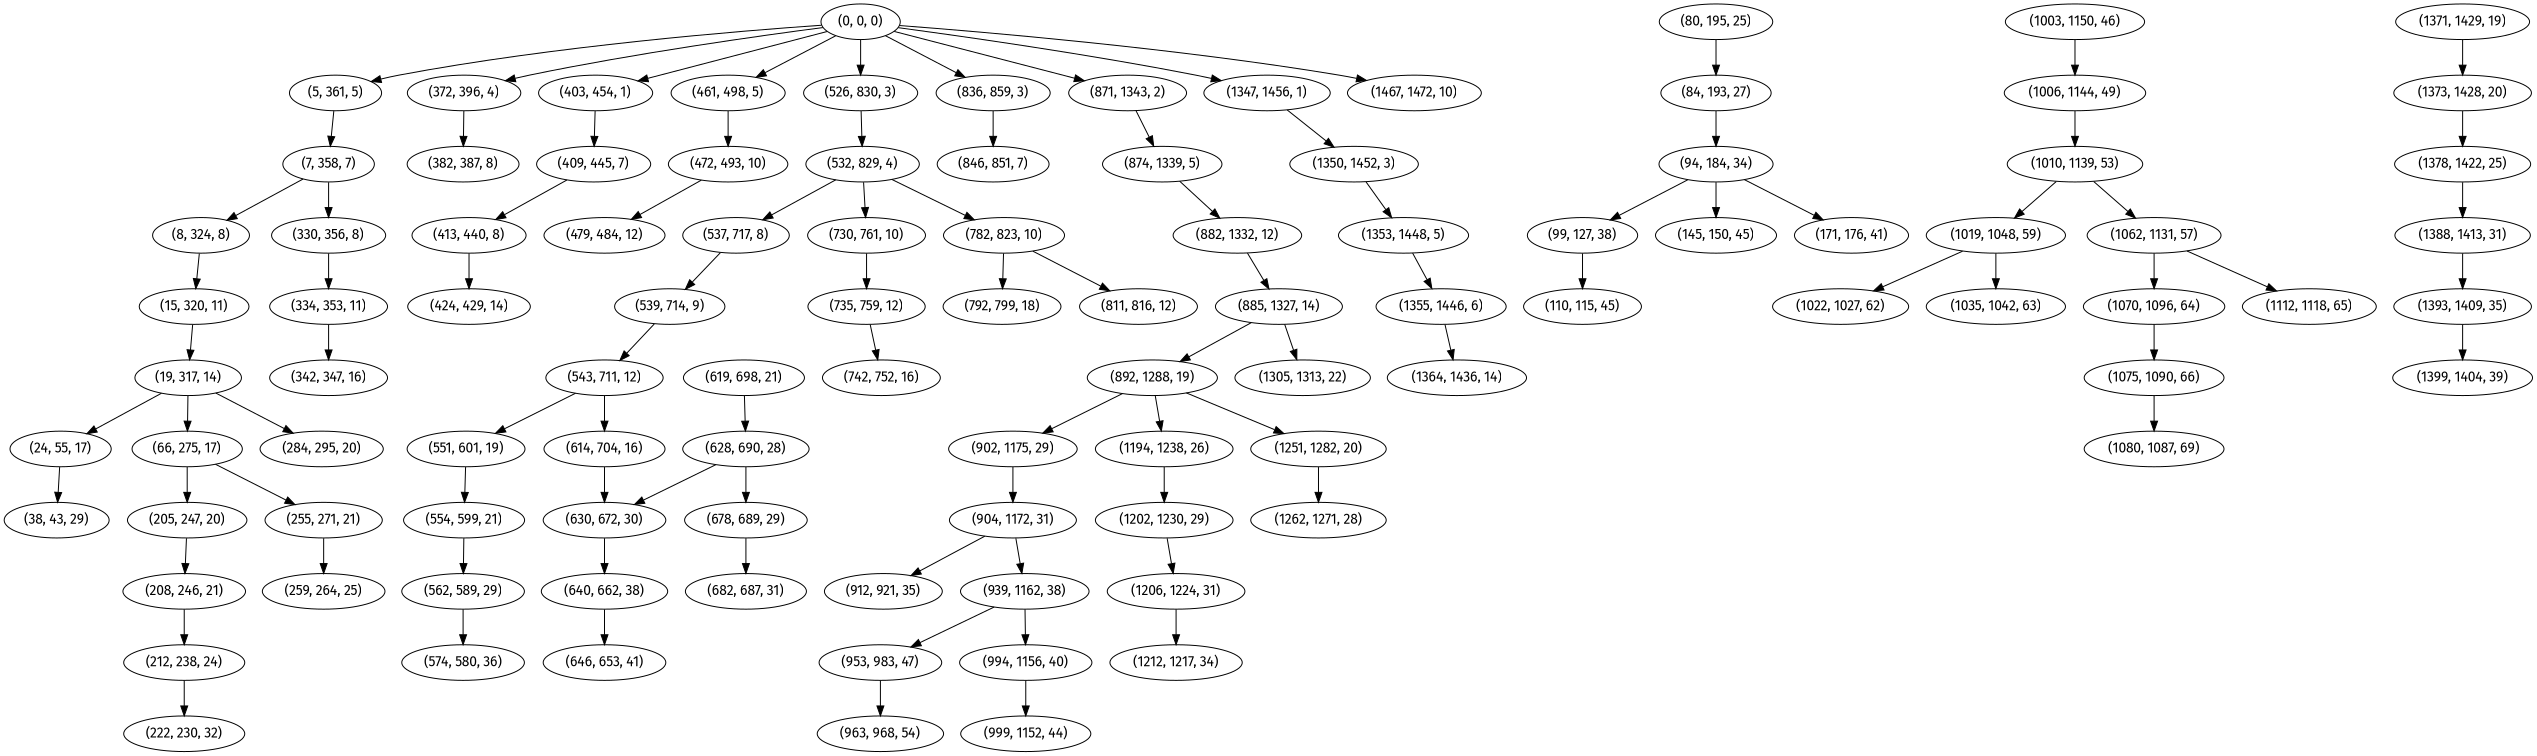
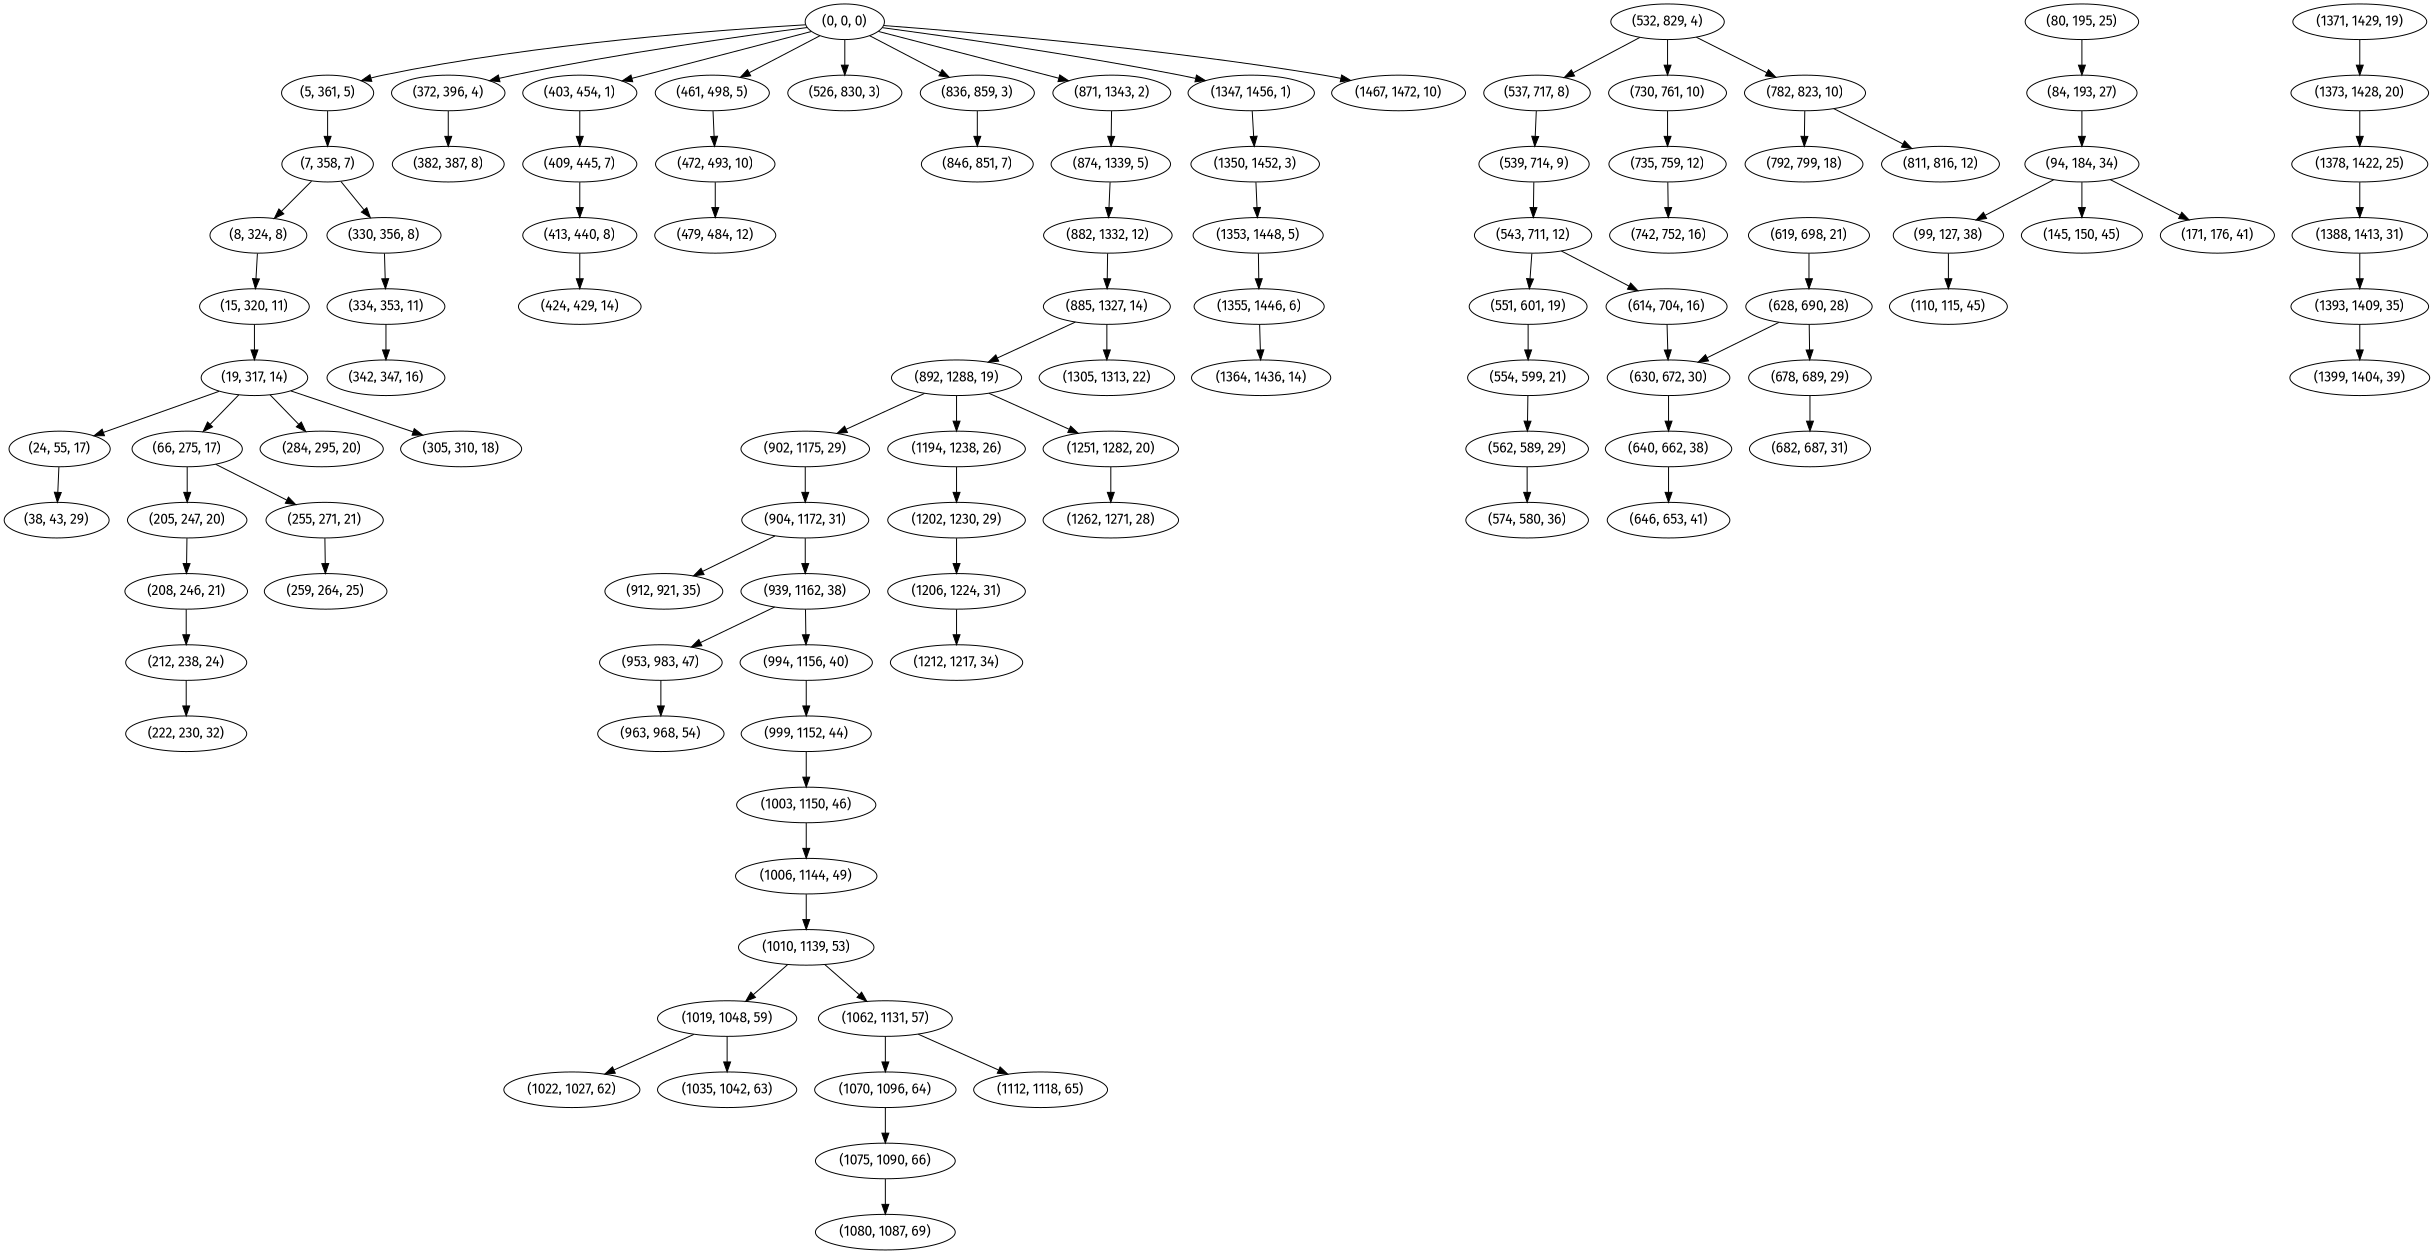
edge "(526, 830, 3)" -> "(532, 829, 4)": removed
node "(305, 310, 18)": added
edge "(999, 1152, 44)" -> "(1003, 1150, 46)": added
